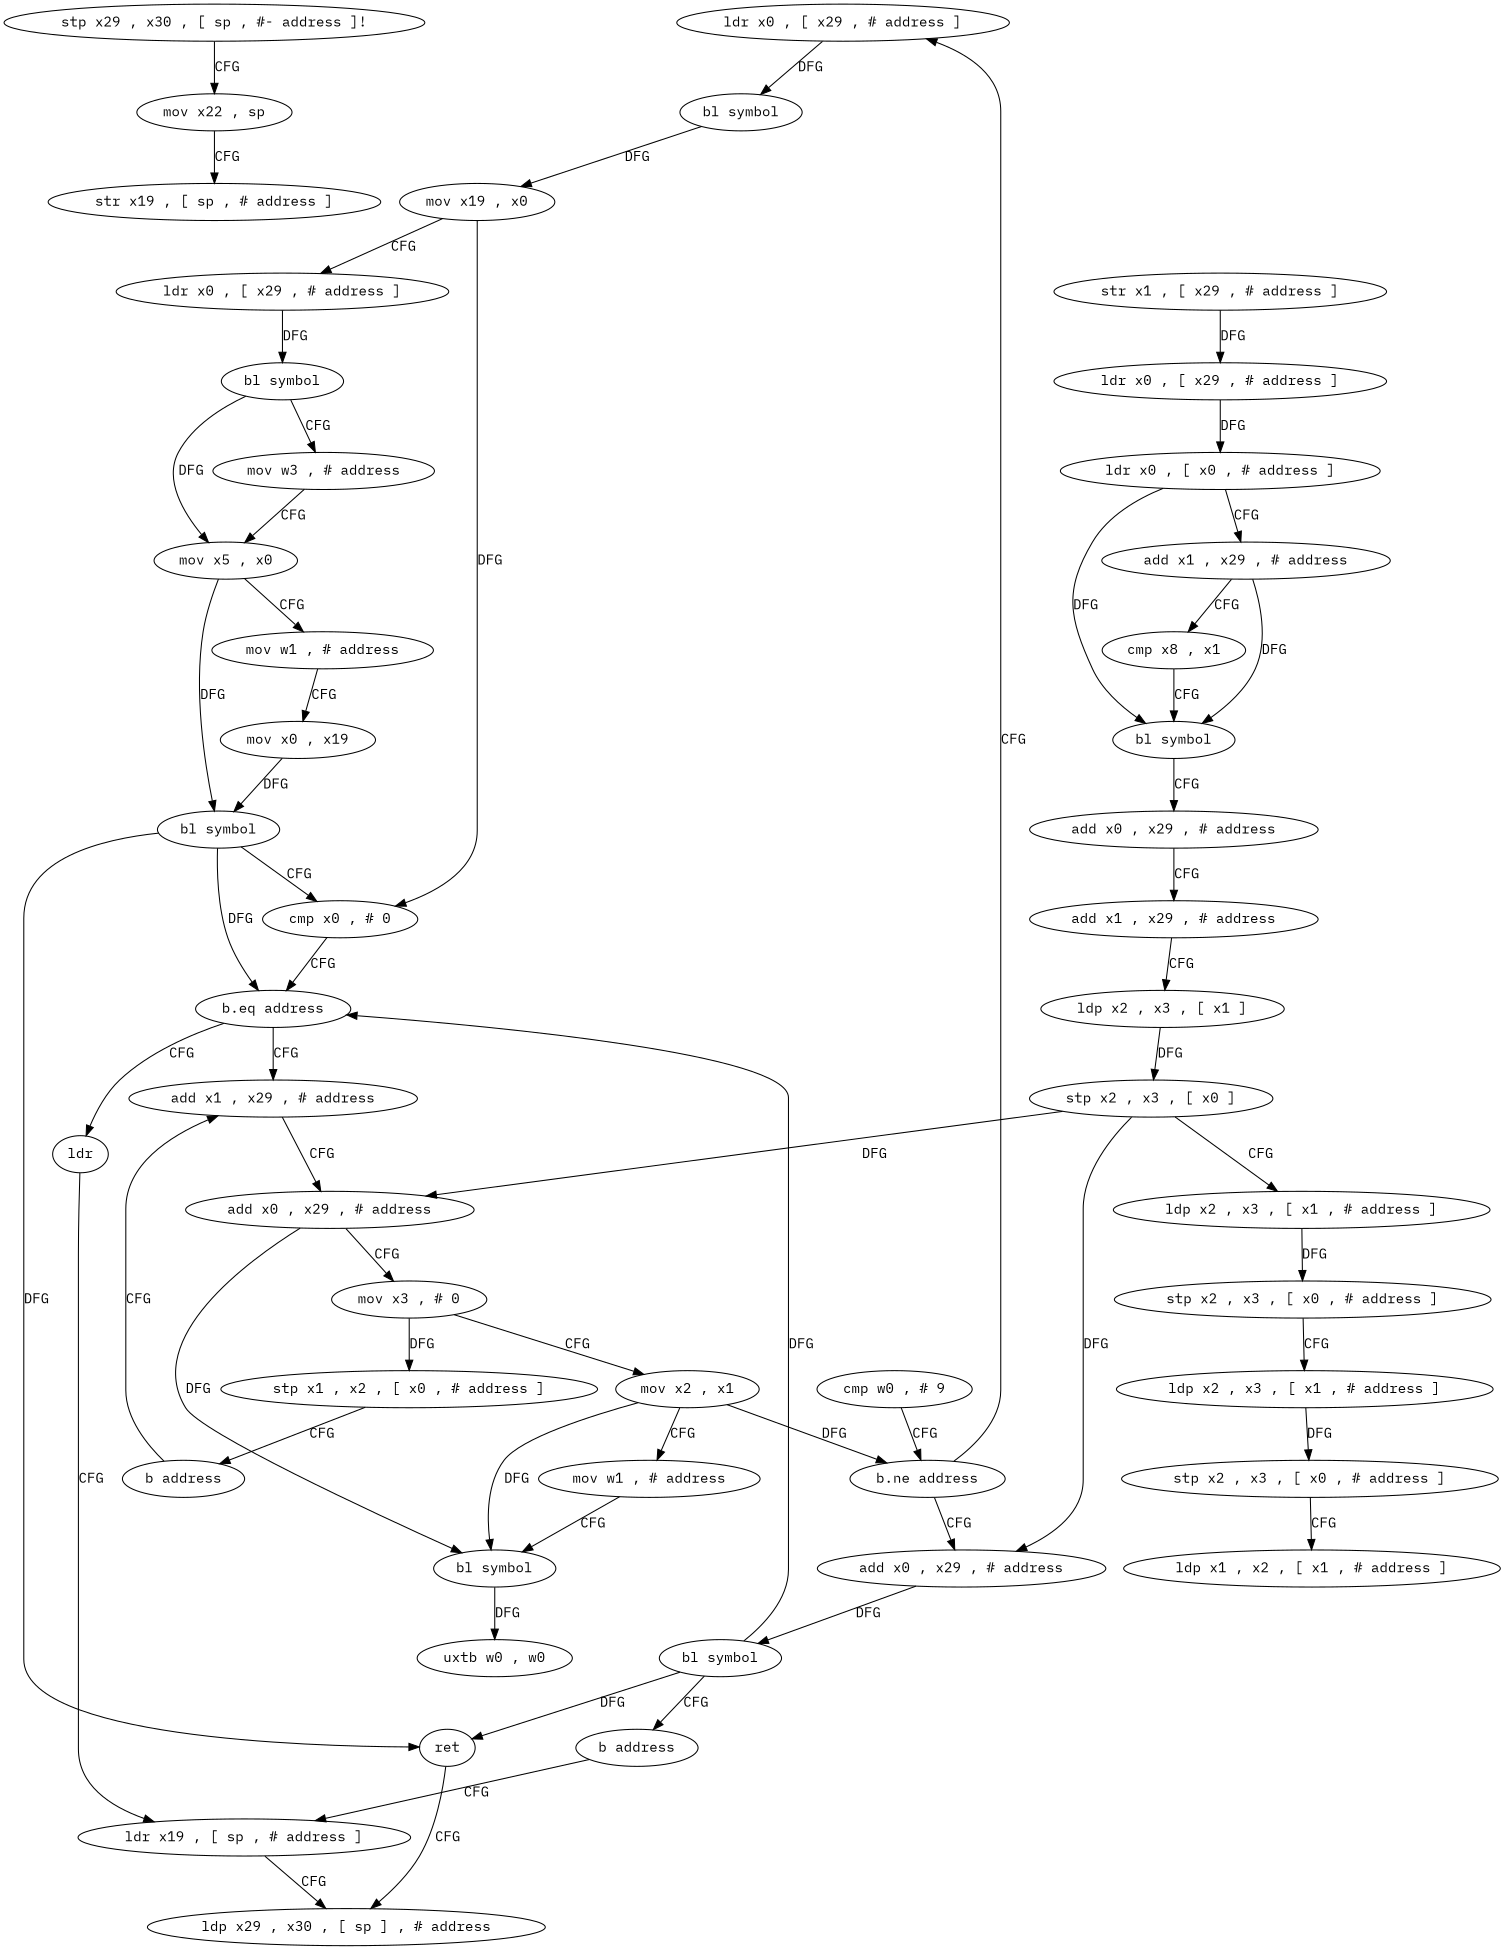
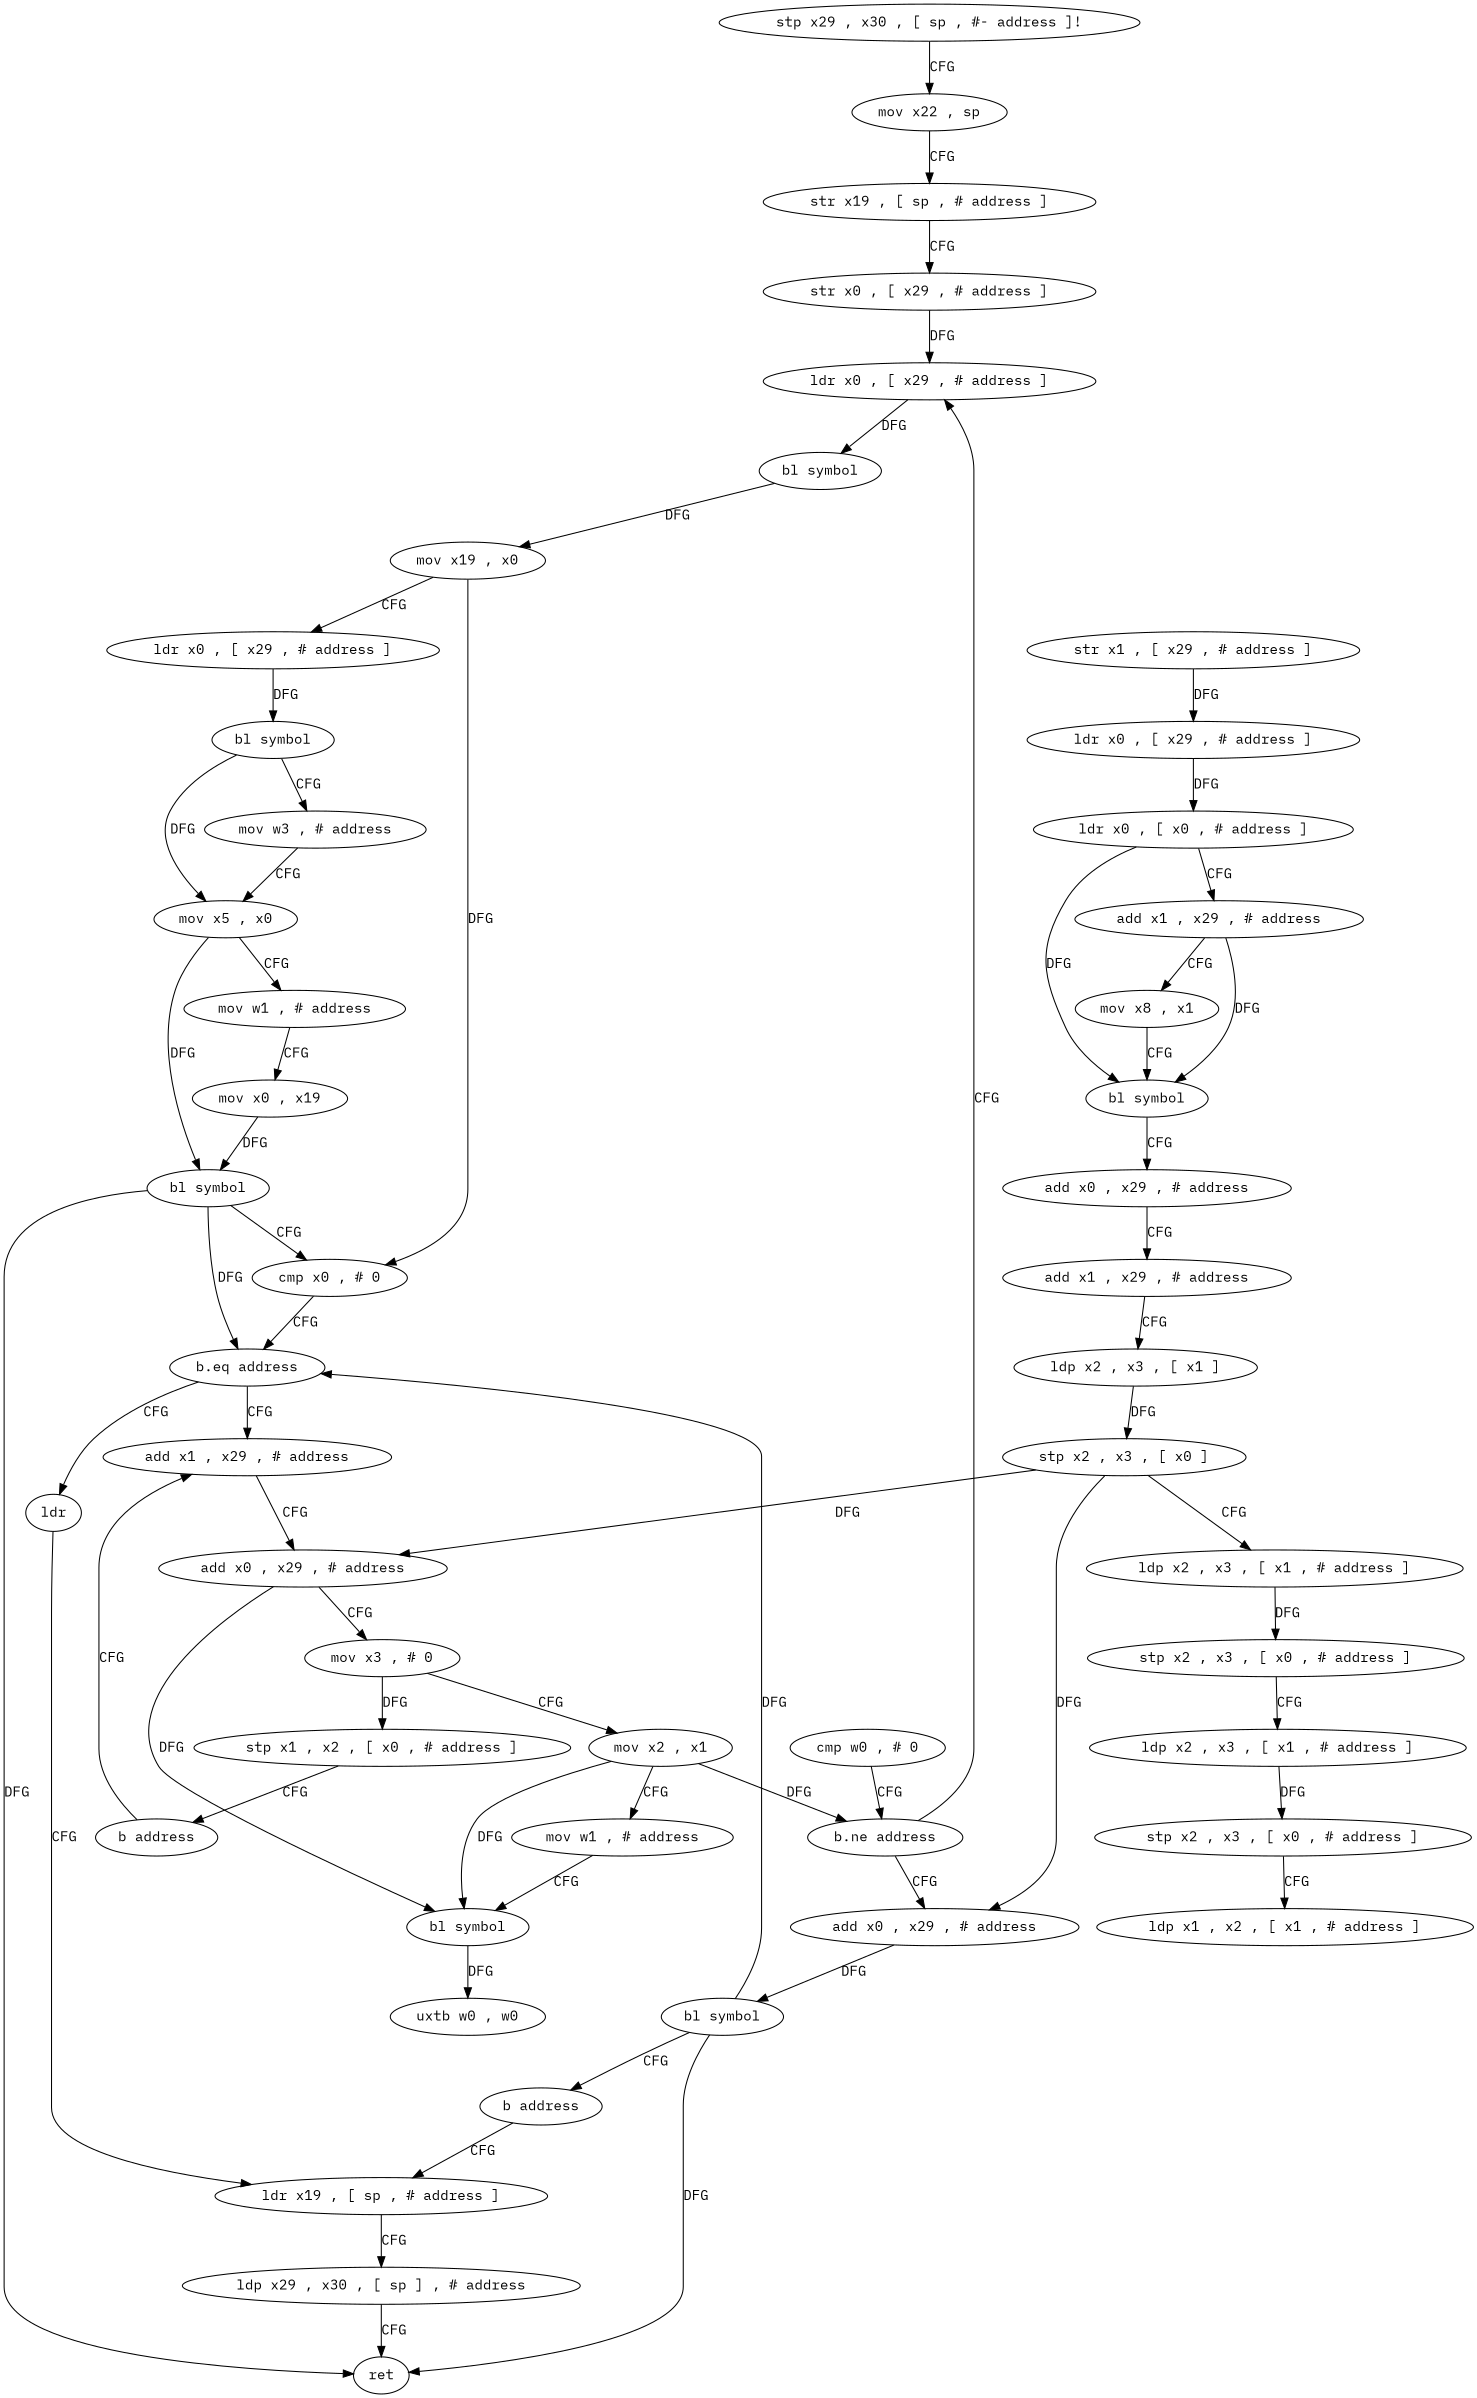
node "str x0 , [ x29 , # address ]": added
node "cmp x8 , x1": label "cmp x8 , x1" -> "mov x8 , x1"
node "cmp w0 , # 9": label "cmp w0 , # 9" -> "cmp w0 , # 0"
edge "ret" -> "ldp x29 , x30 , [ sp ] , # address": reversed
